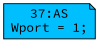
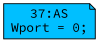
node "37:AS Wport = 1;": label "37:AS Wport = 1;" -> "37:AS Wport = 0;"
